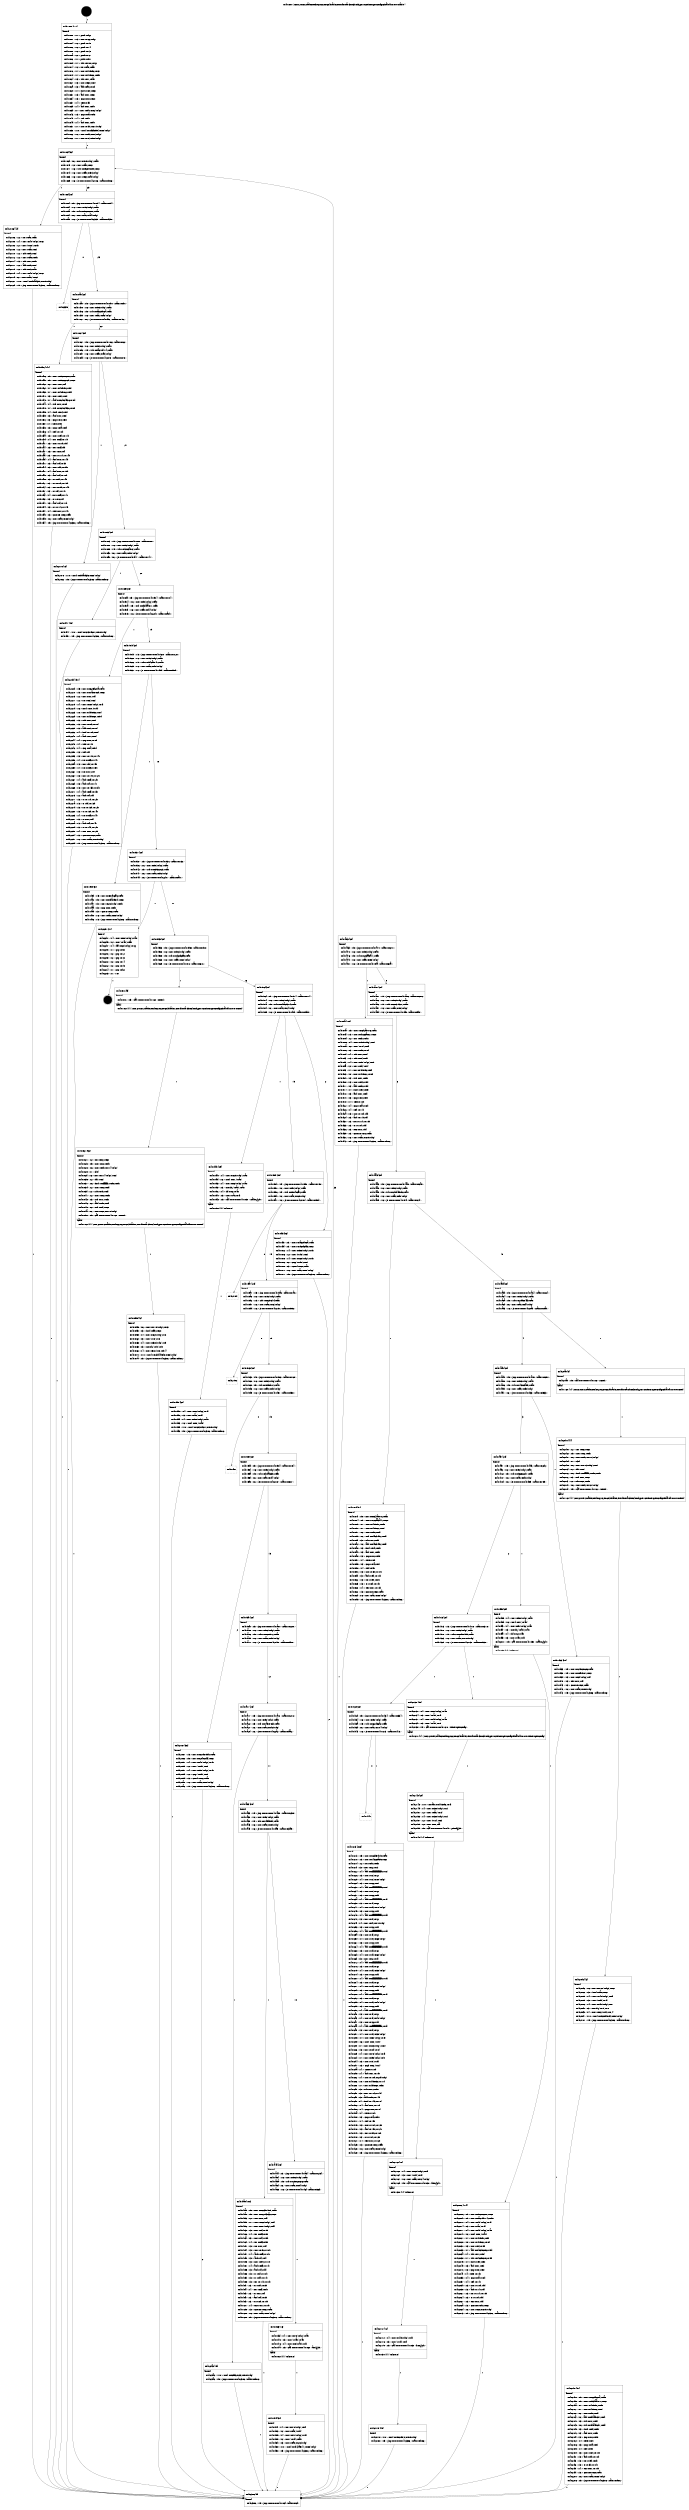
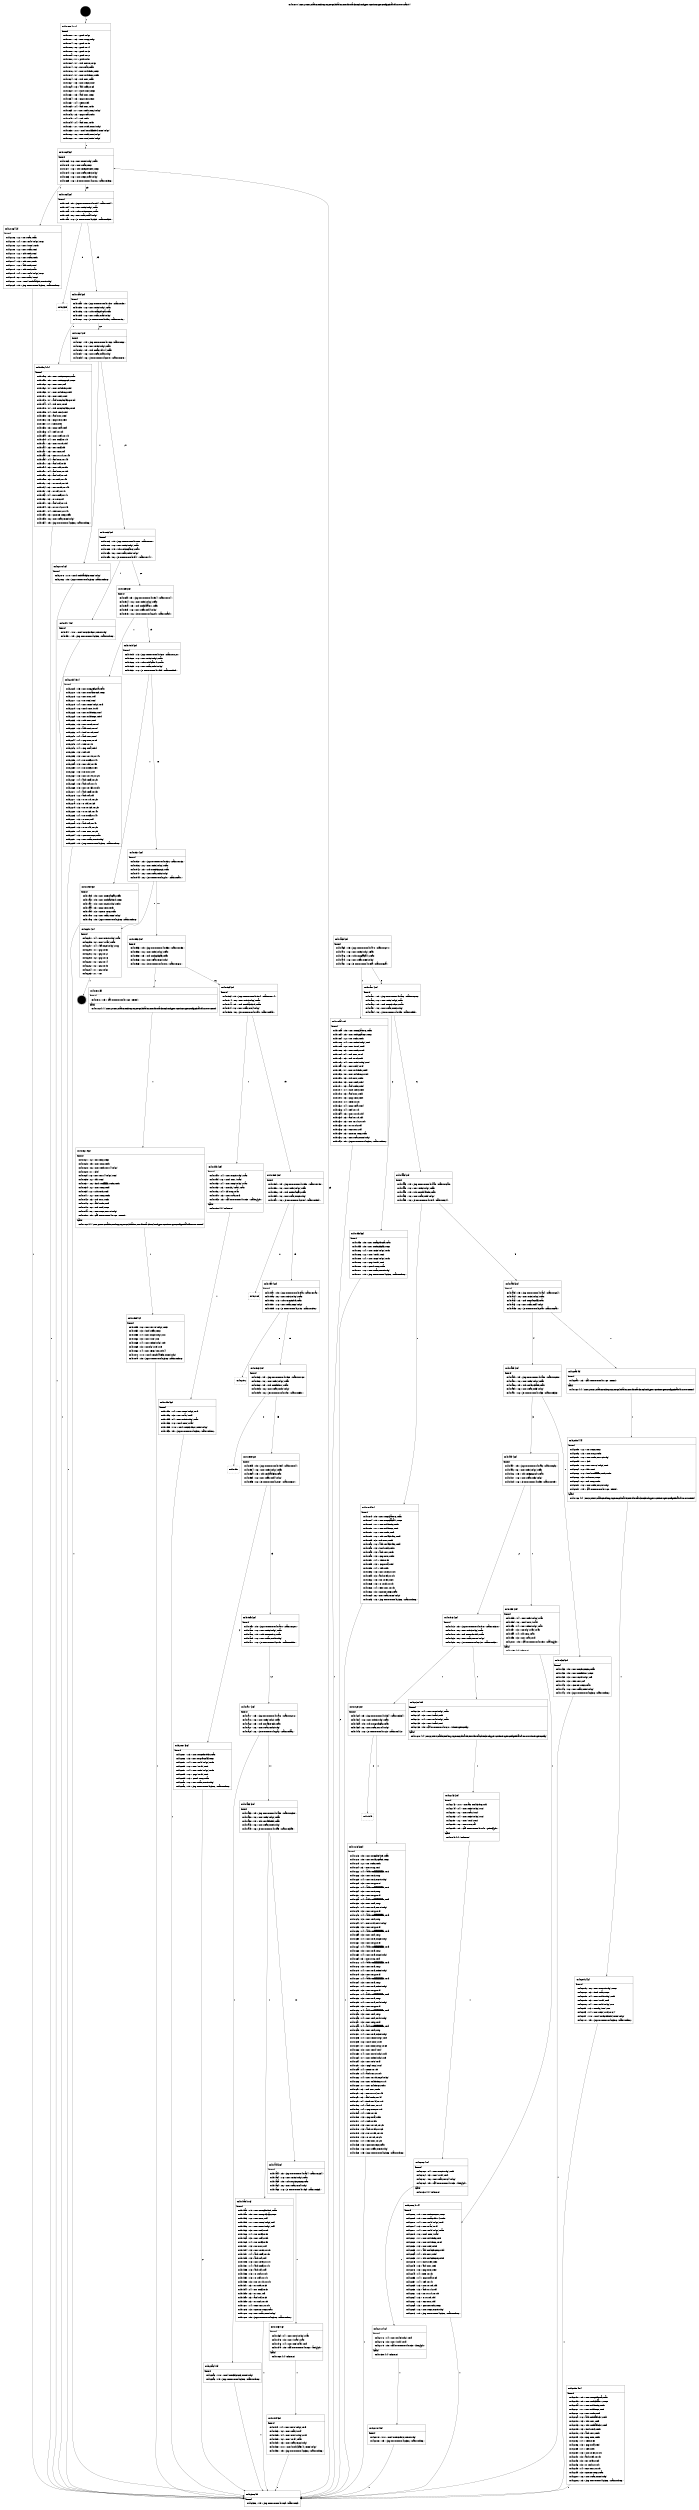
edge "0x40196f [28]" -> "0x401df8 [36]": now "0x401a87 [28]" -> "0x401df8 [36]"
